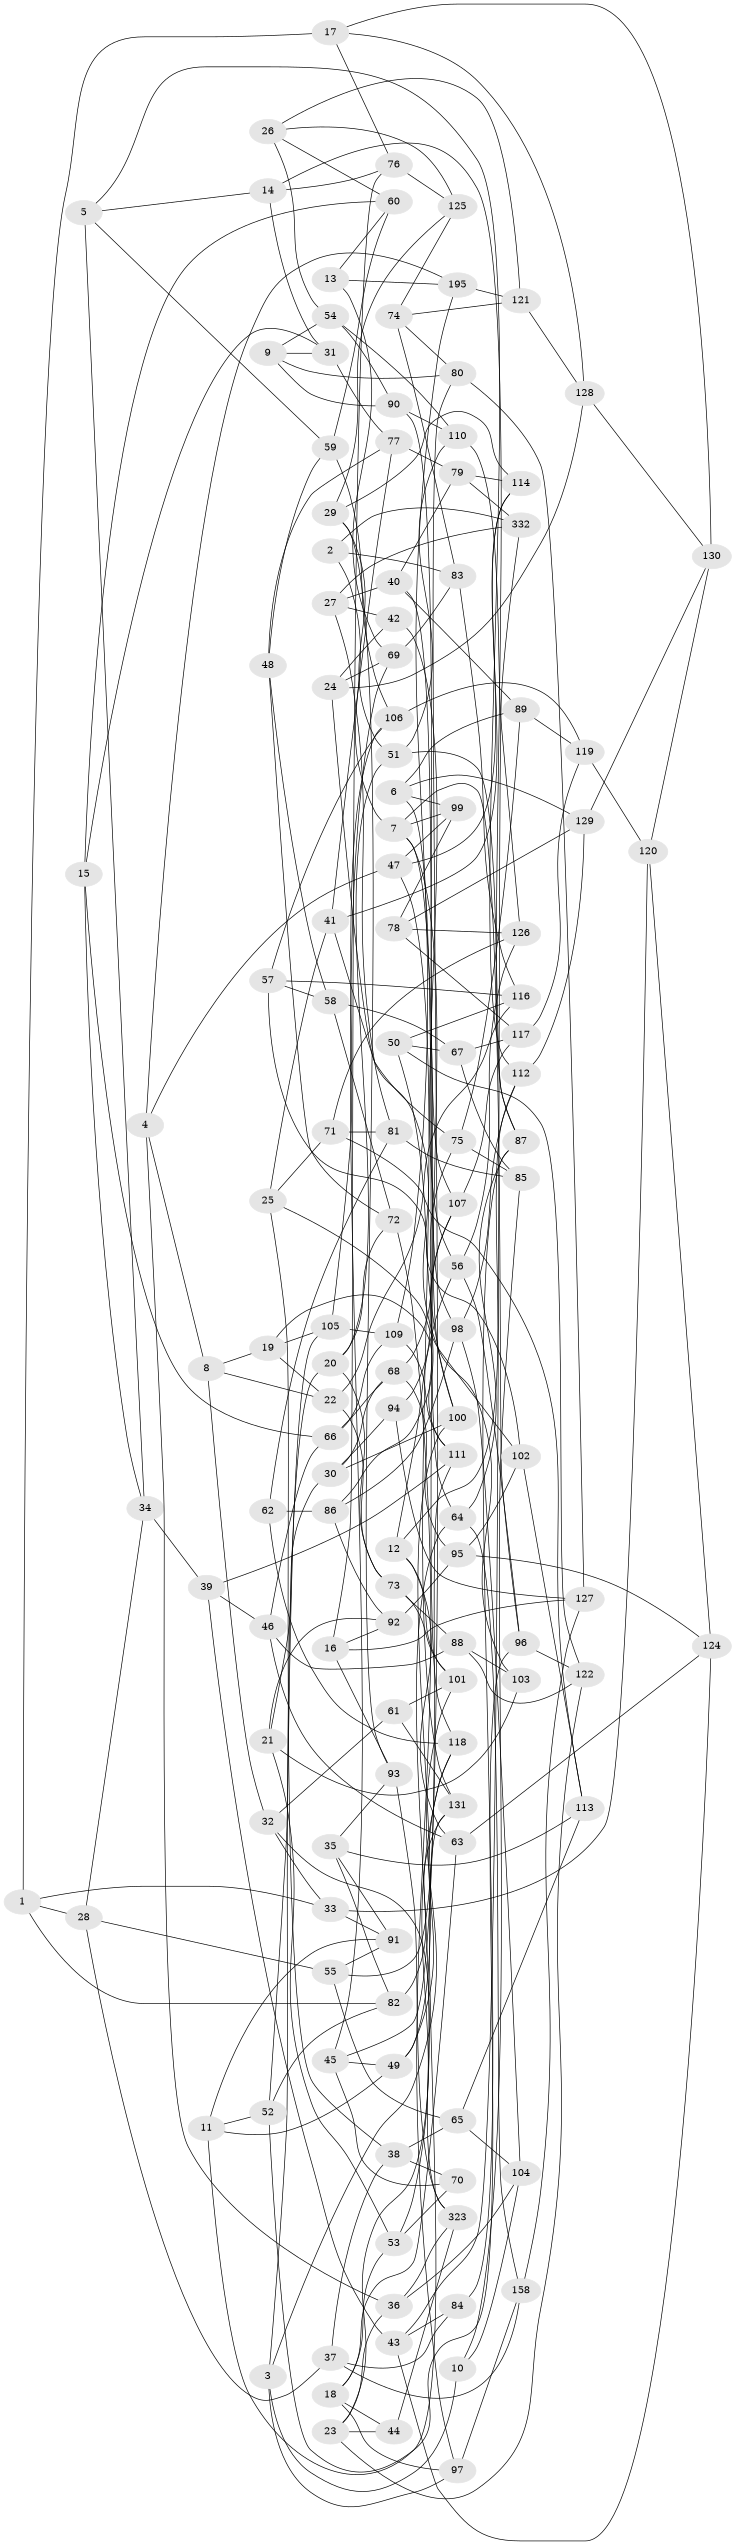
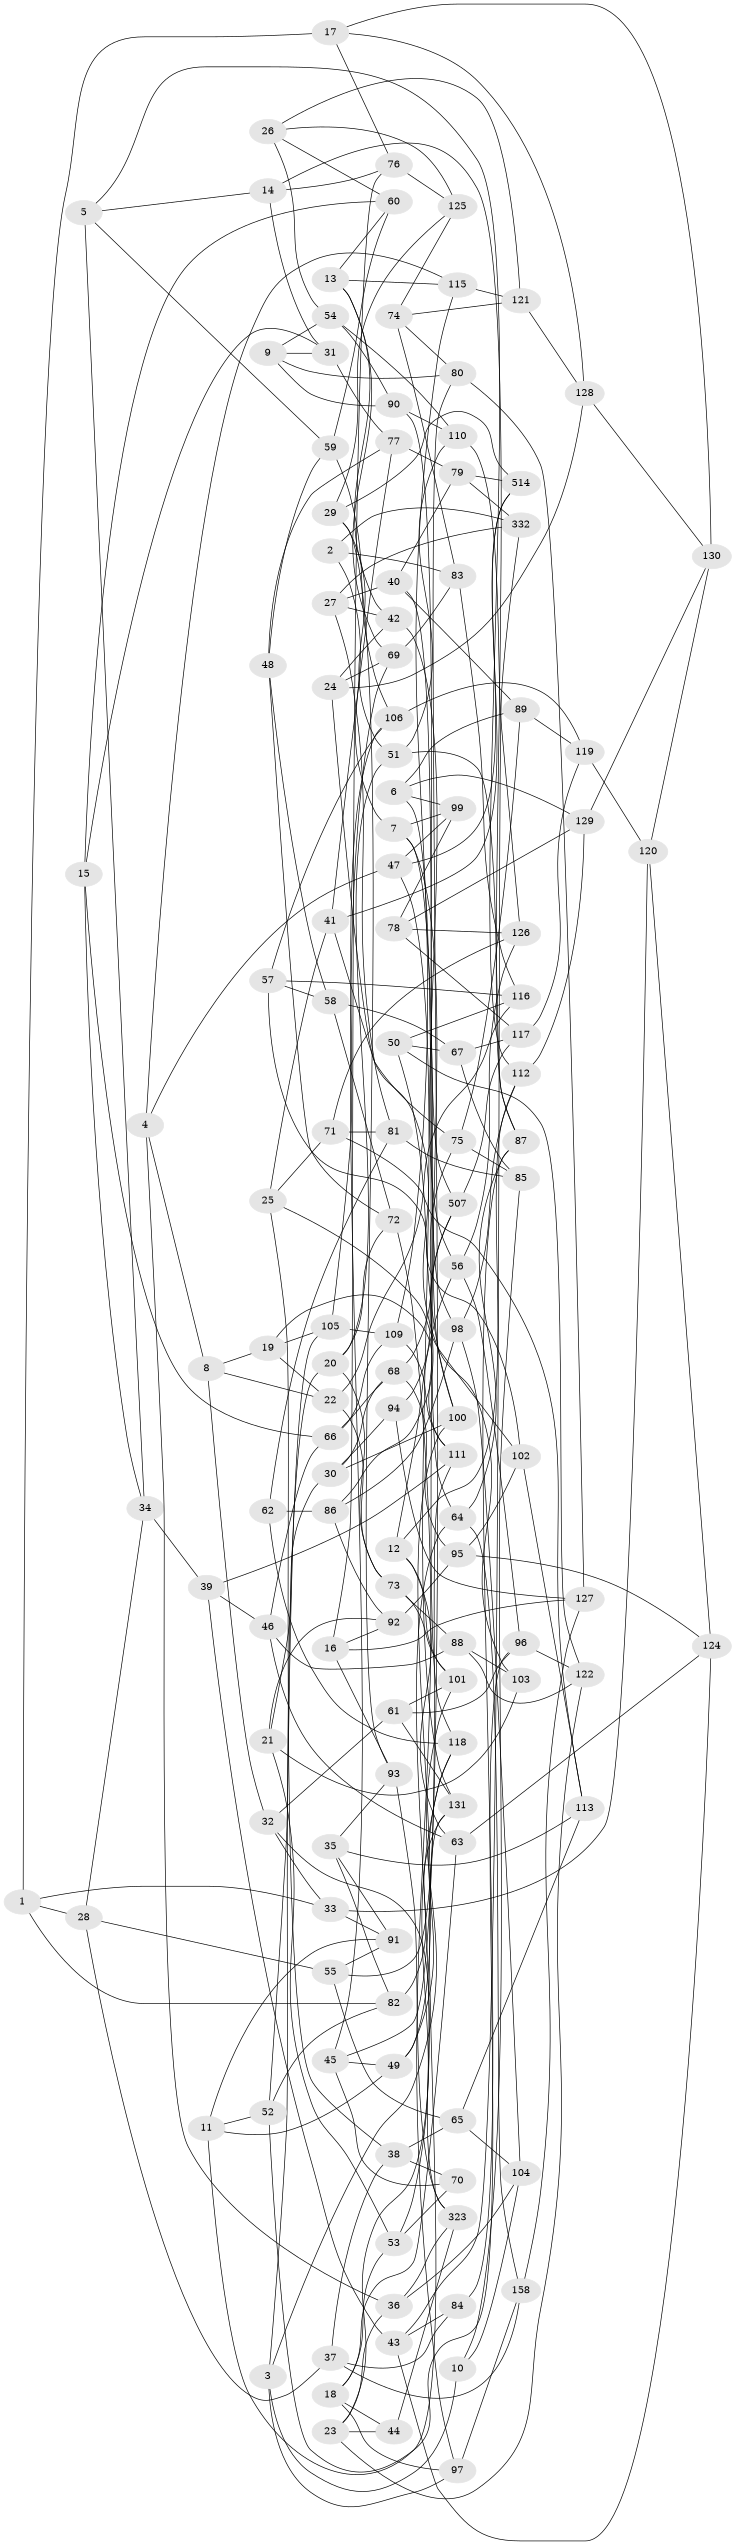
node "195": label "195" -> "115"
edge "13" -- "42": added
node "114": label "114" -> "514"
edge "7" -- "96": now "61" -- "96"
node "107": label "107" -> "507"
